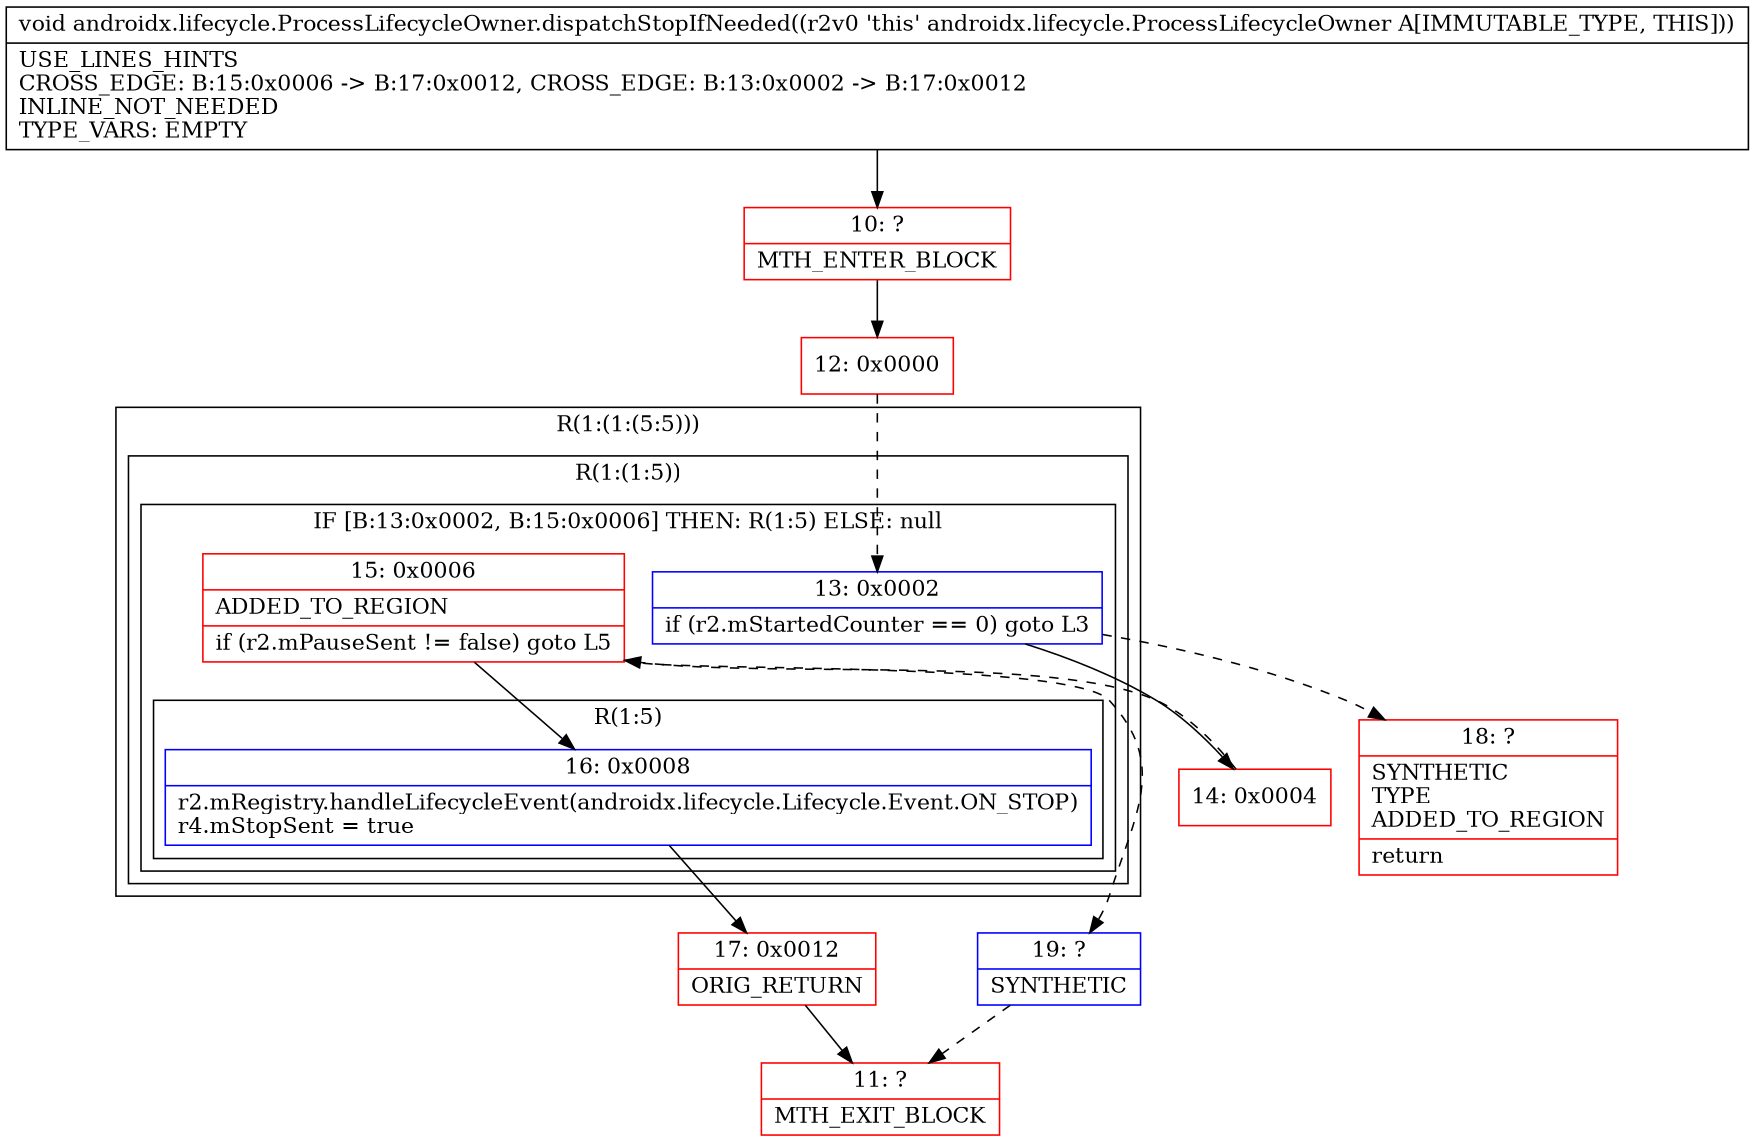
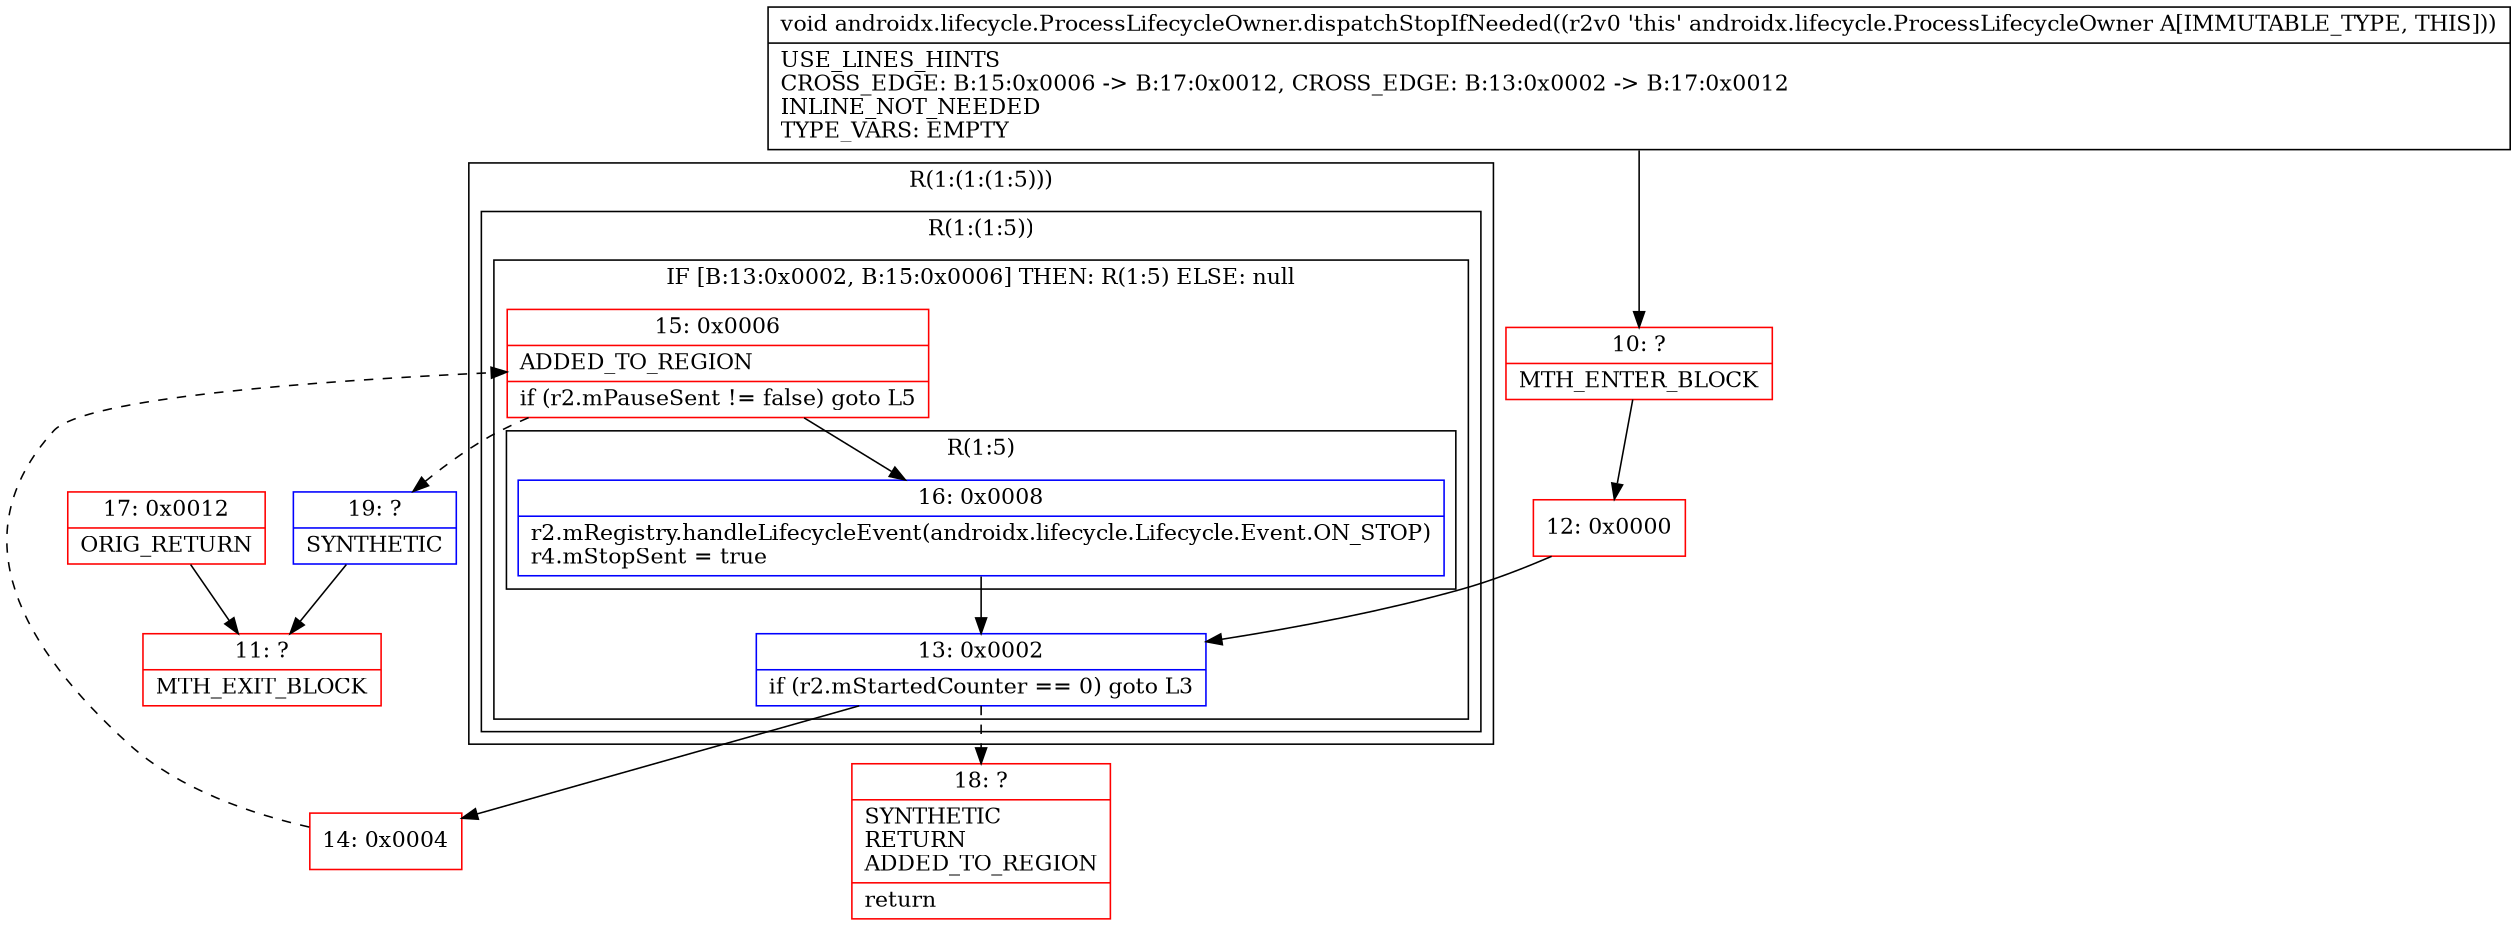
cluster "R(1:(1:(5:5)))": label "R(1:(1:(5:5)))" -> "R(1:(1:(1:5)))"
edge "12: 0x0000" -> "13: 0x0002": style dashed -> solid
node "18: ?": text "TYPE" -> "RETURN"
edge "16: 0x0008" -> "17: 0x0012": now "16: 0x0008" -> "13: 0x0002"
edge "19: ?" -> "11: ?": style dashed -> solid
